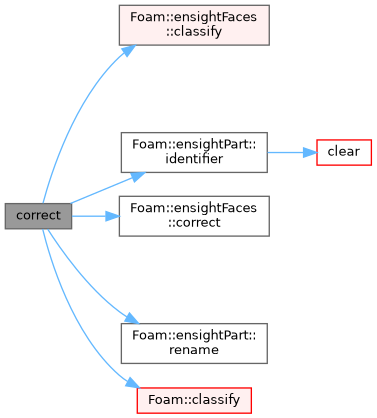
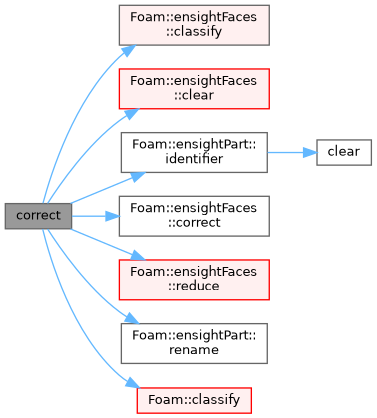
node "Foam::ensightFaces ::clear": added
node "clear": color red -> grey40
node "Foam::ensightFaces ::reduce": added
